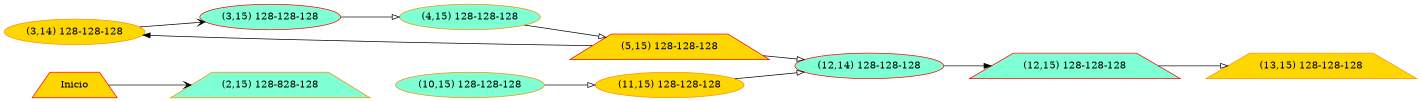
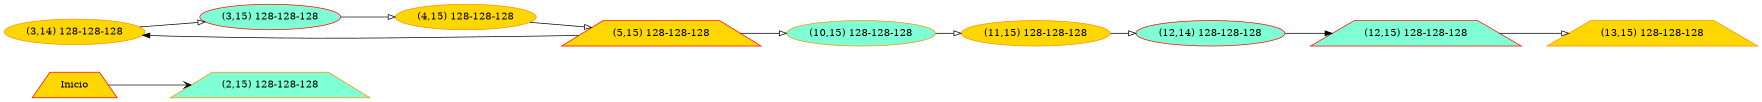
node "(4,15) 128-128-128": fillcolor aquamarine -> gold
edge "(3,14) 128-128-128" -> "(3,15) 128-128-128": arrowhead vee -> onormal
edge "(5,15) 128-128-128" -> "(12,14) 128-128-128": now "(5,15) 128-128-128" -> "(10,15) 128-128-128"
node "(2,15) 128-828-128": label "(2,15) 128-828-128" -> "(2,15) 128-128-128"
